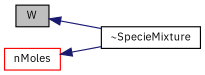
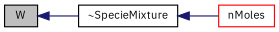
edge "~SpecieMixture" -> "nMoles": reversed
